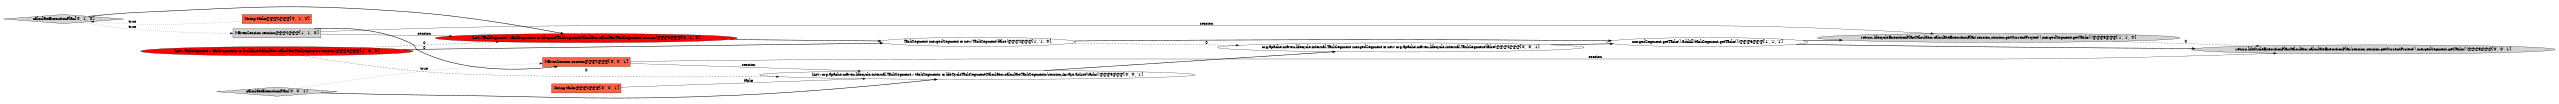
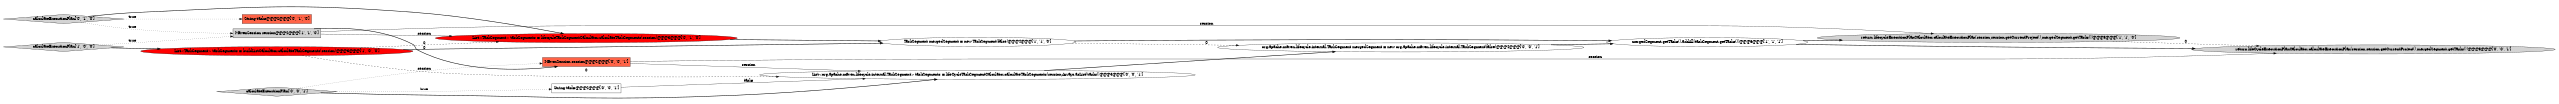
edge "String tasks@@@2@@@['0', '1', '0']" -> "calculateExecutionPlan['0', '1', '0']": reversed
node "calculateExecutionPlan['1', '0', '0']": added
edge "calculateExecutionPlan['0', '0', '1']" -> "MavenSession session@@@2@@@['0', '0', '1']": label "true" -> "session"
node "String tasks@@@2@@@['0', '0', '1']": fillcolor tomato -> white
edge "calculateExecutionPlan['0', '0', '1']" -> "String tasks@@@2@@@['0', '0', '1']": added, label "true"
